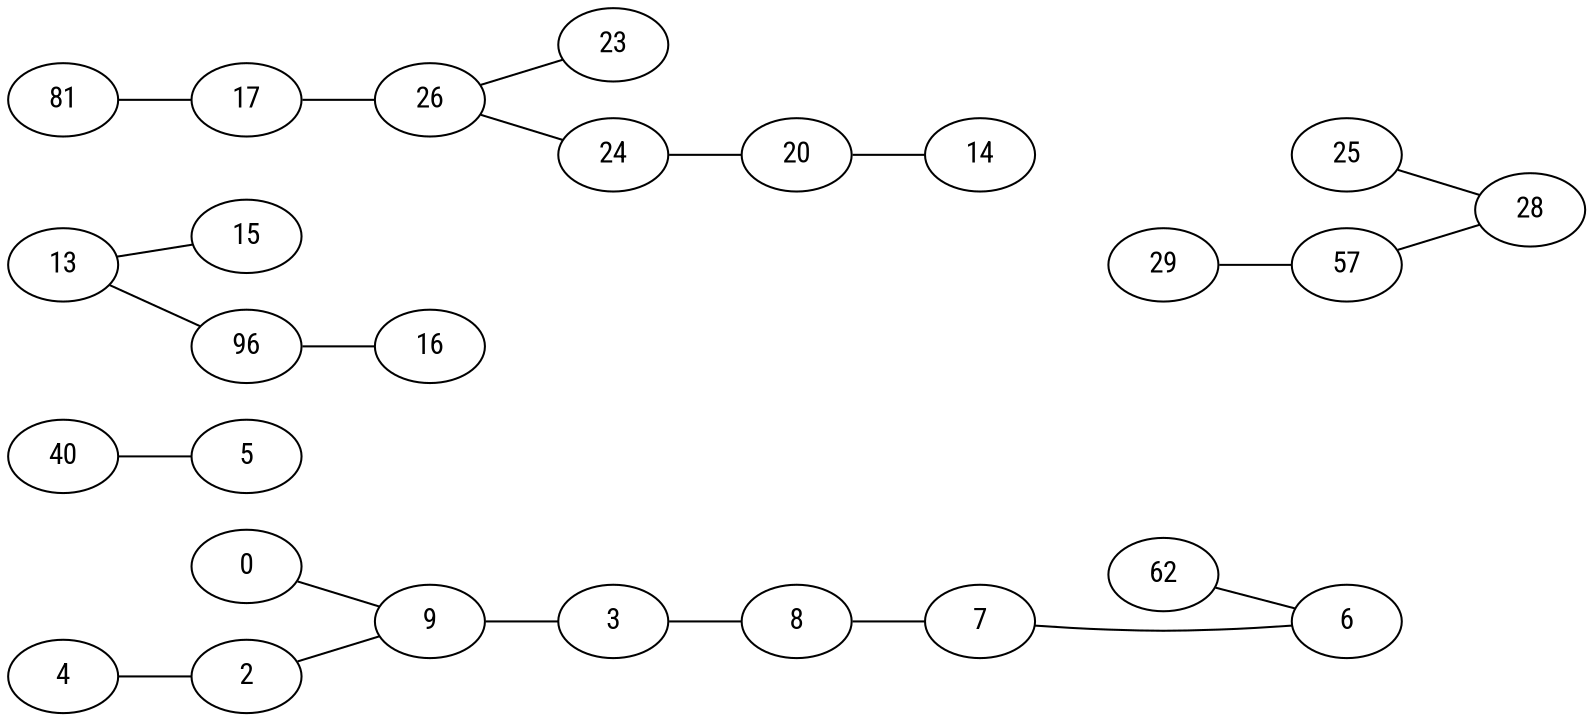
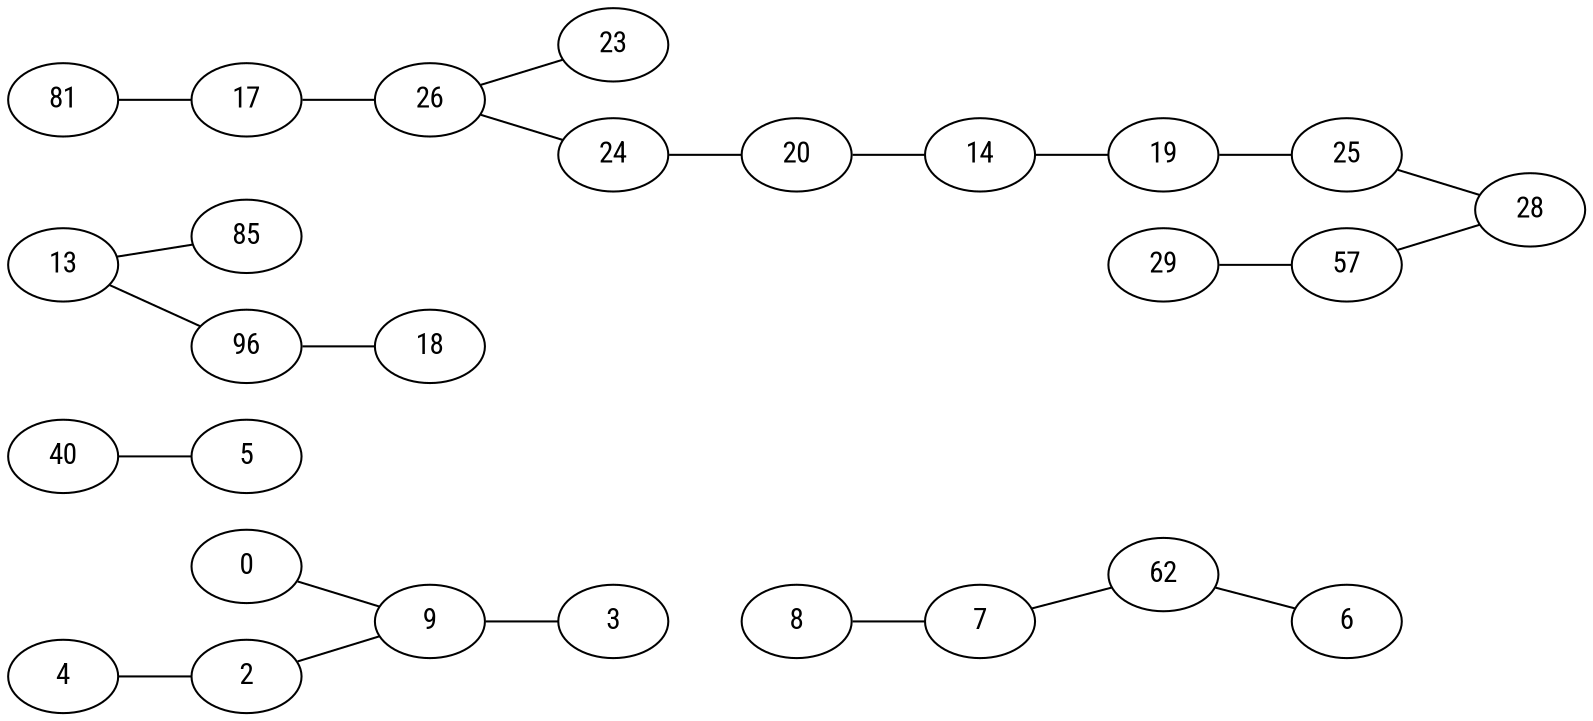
node "19": added
node "15": label "15" -> "85"
node "16": label "16" -> "18"
edge "3" -- "8": removed
edge "7" -- "6": now "7" -- "62"
